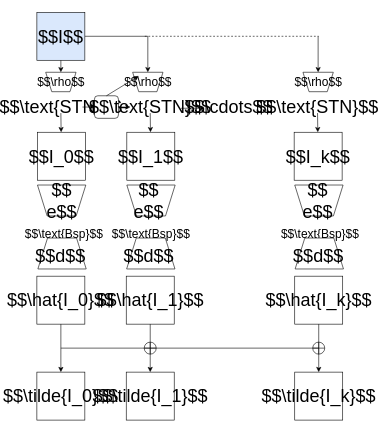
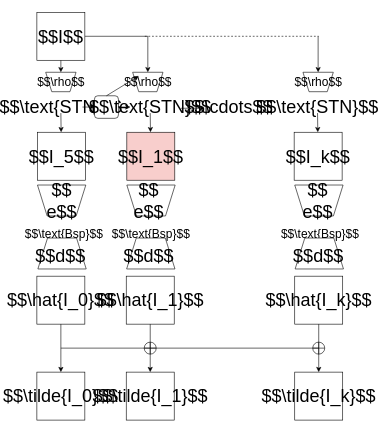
node "$$I$$": fillcolor #dae8fc -> #ffffff
node "$$I_0$$": label "$$I_0$$" -> "$$I_5$$"
node "$$I_1$$": fillcolor #ffffff -> #f8cecc
